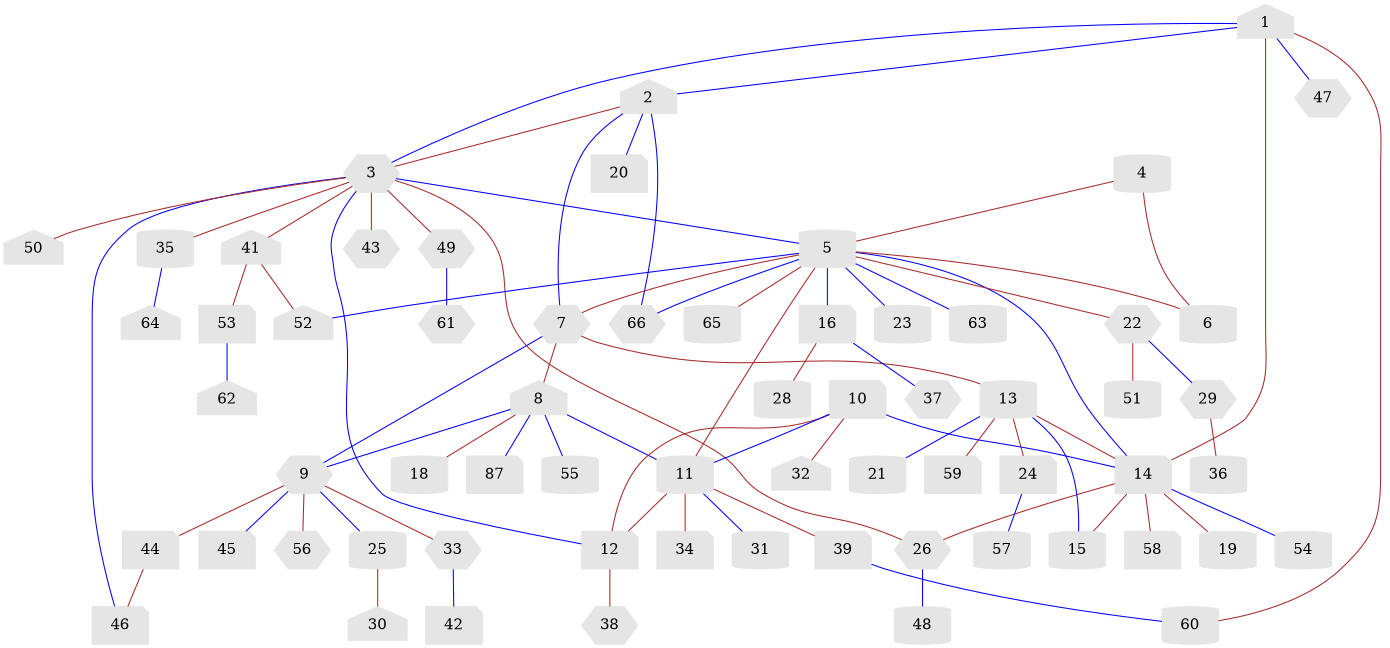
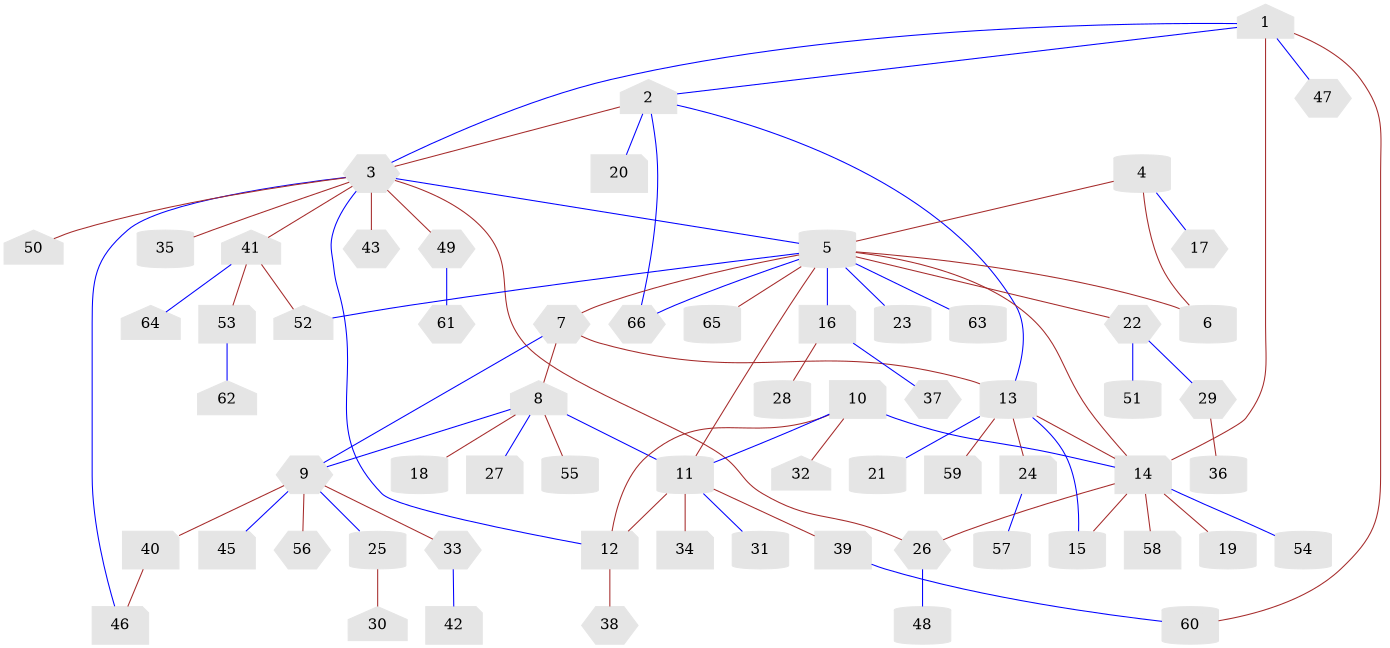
edge "2" -- "7": now "2" -- "13"
node "17": added
edge "35" -- "64": now "41" -- "64"
edge "5" -- "14": color blue -> brown
edge "22" -- "51": color brown -> blue
edge "8" -- "55": color blue -> brown
node "87": label "87" -> "27"
node "44": label "44" -> "40"
